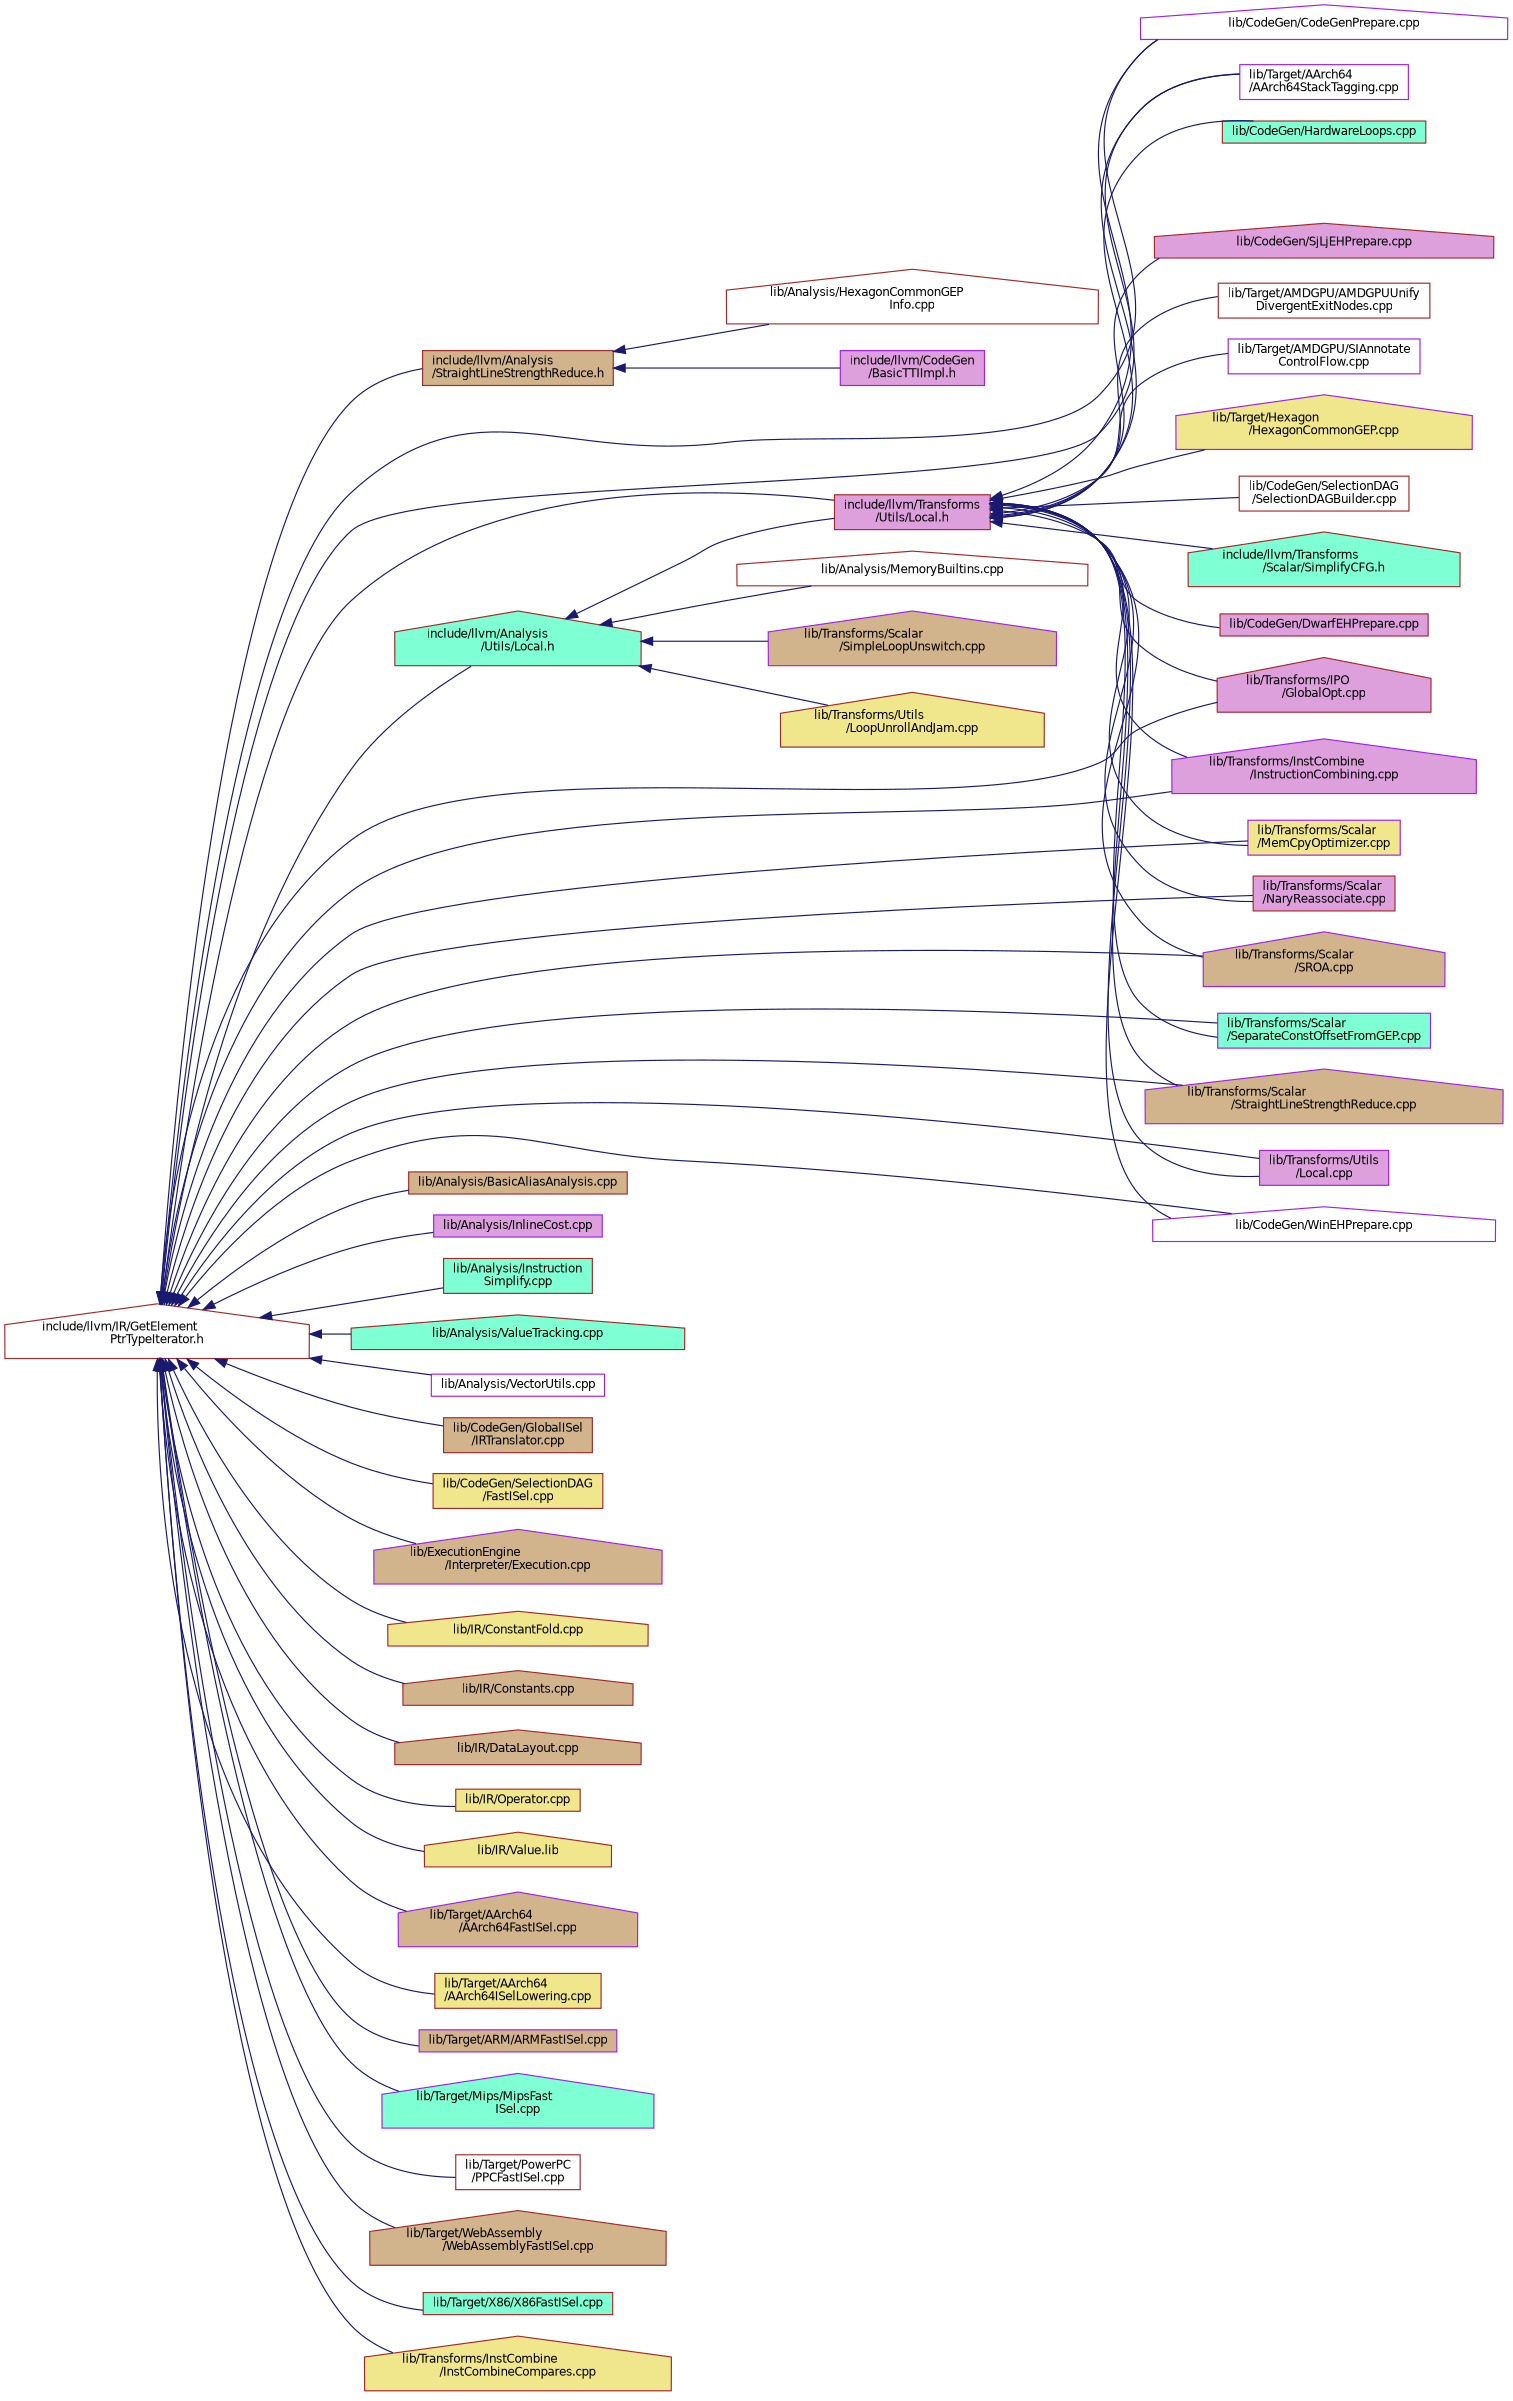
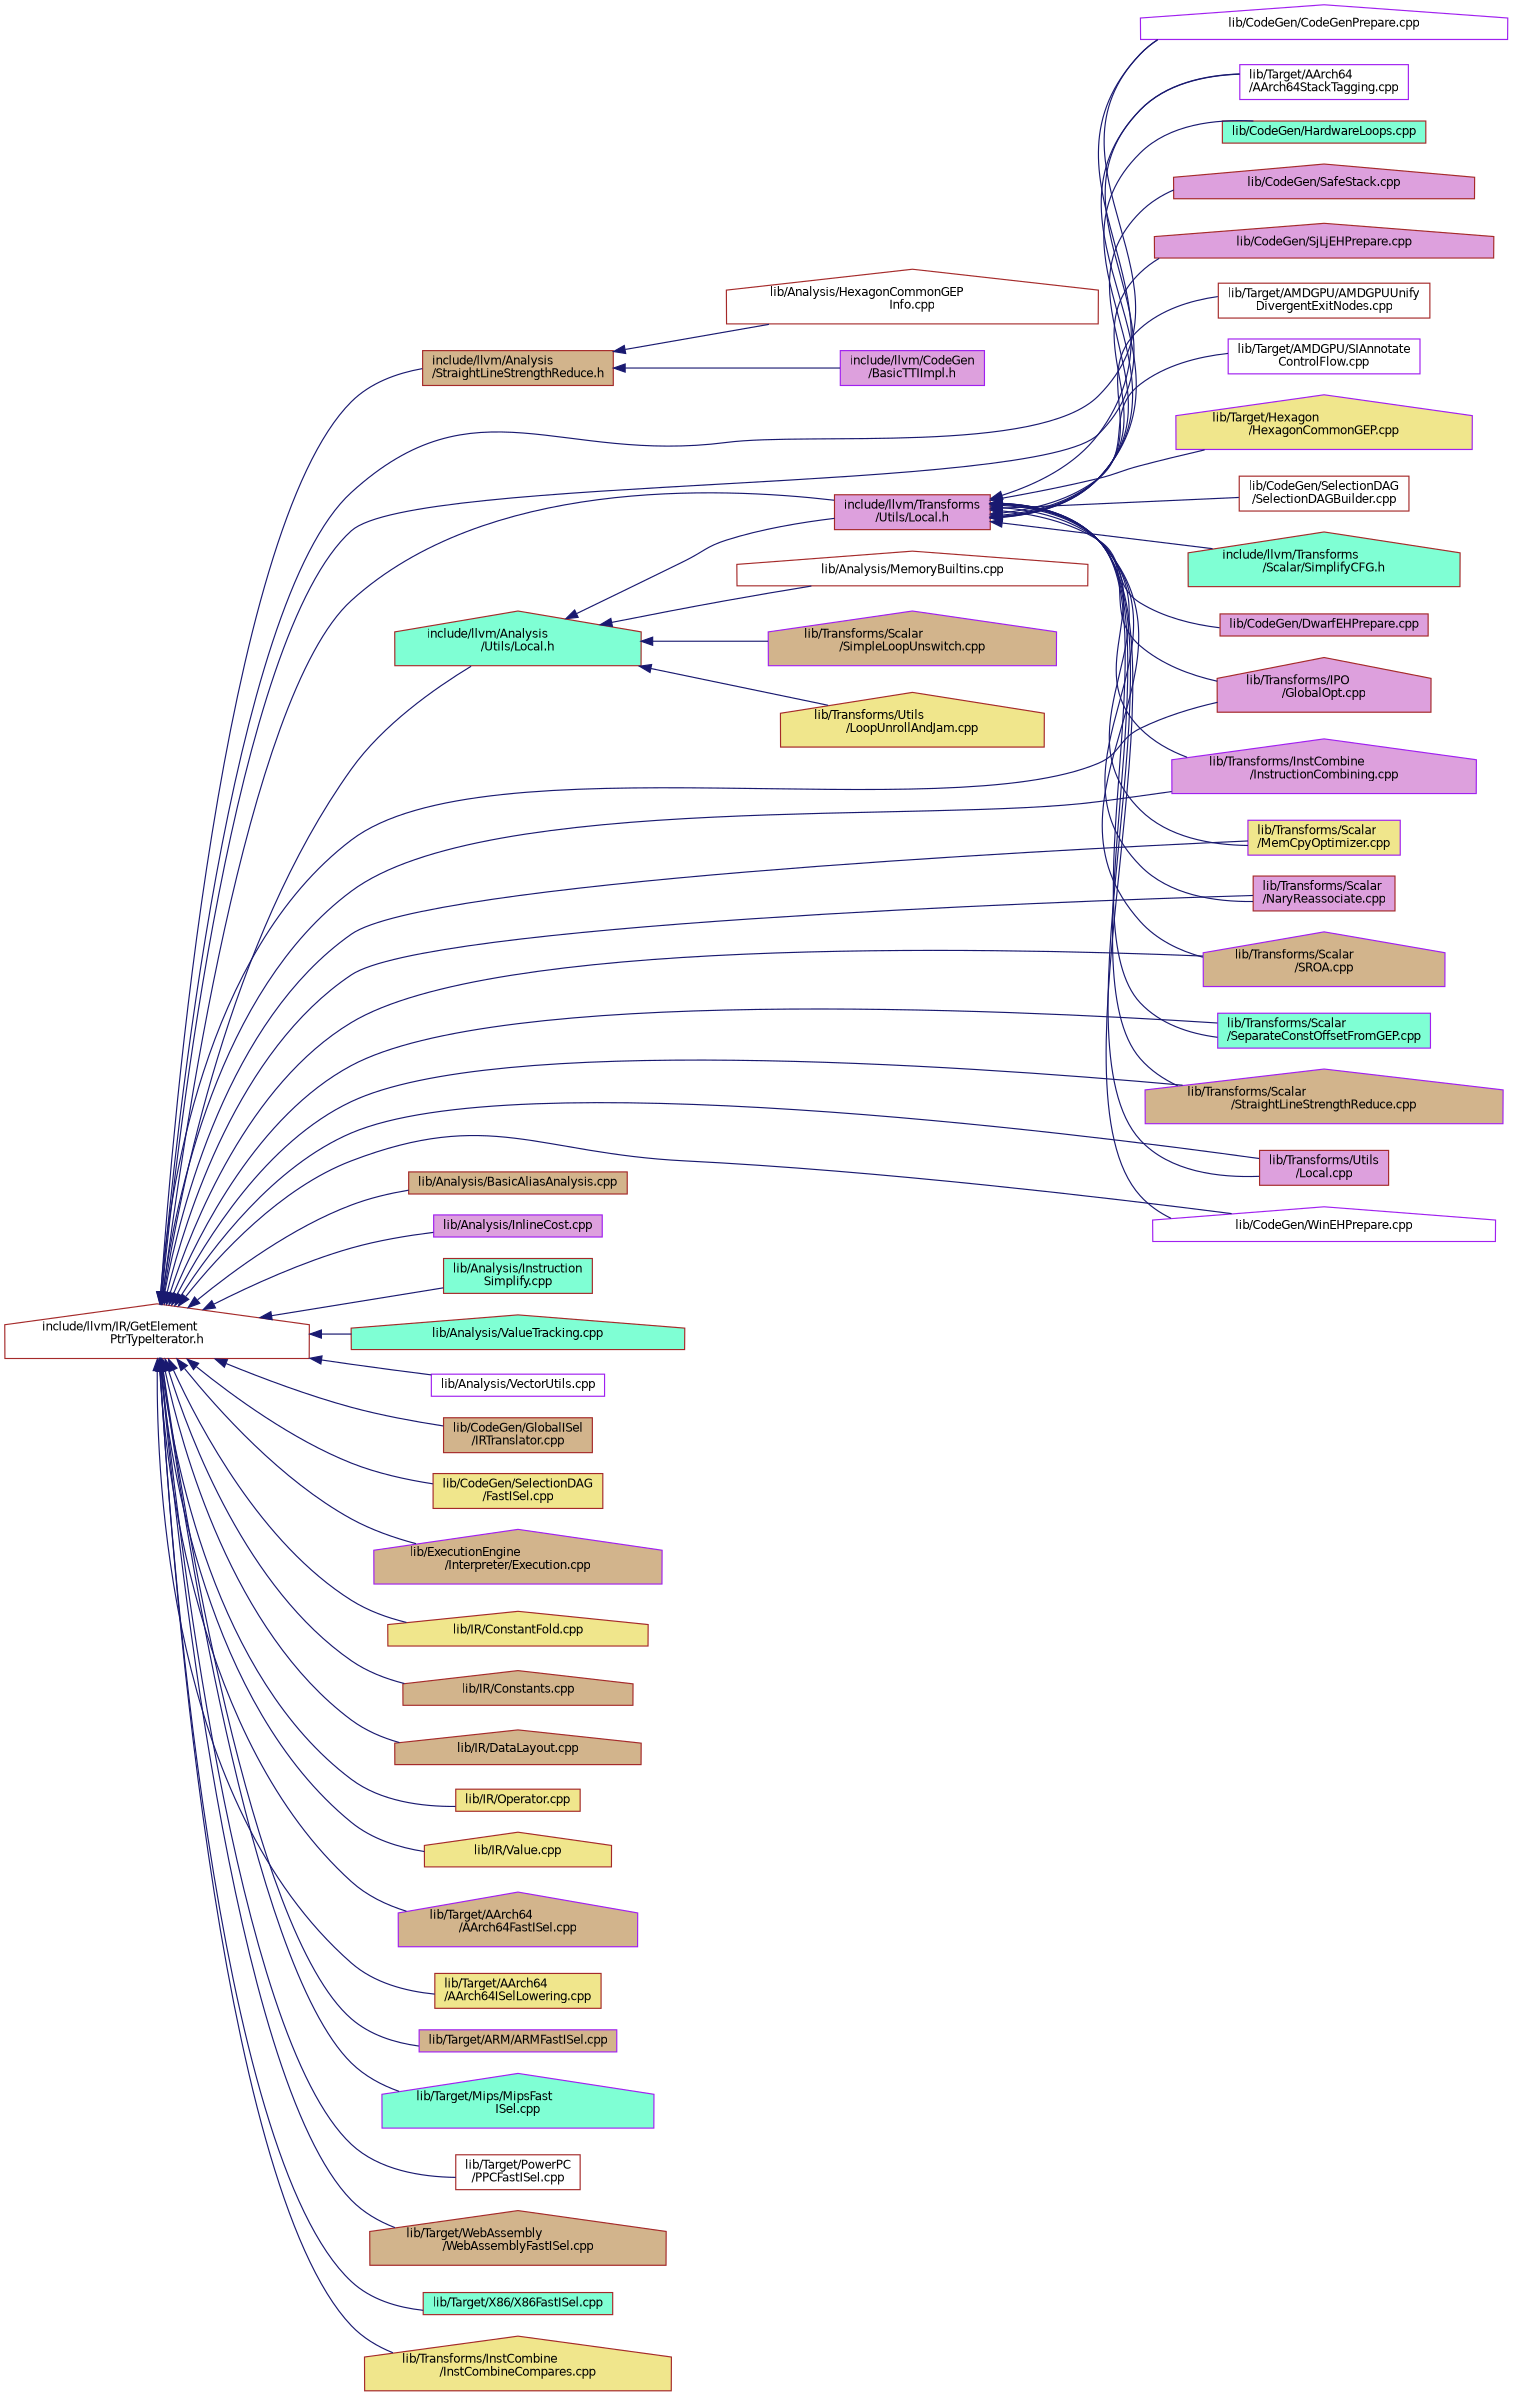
node "lib/CodeGen/SafeStack.cpp": added
node "lib/Transforms/Utils /Local.cpp": color purple -> brown
node "lib/IR/Value.lib": label "lib/IR/Value.lib" -> "lib/IR/Value.cpp"
